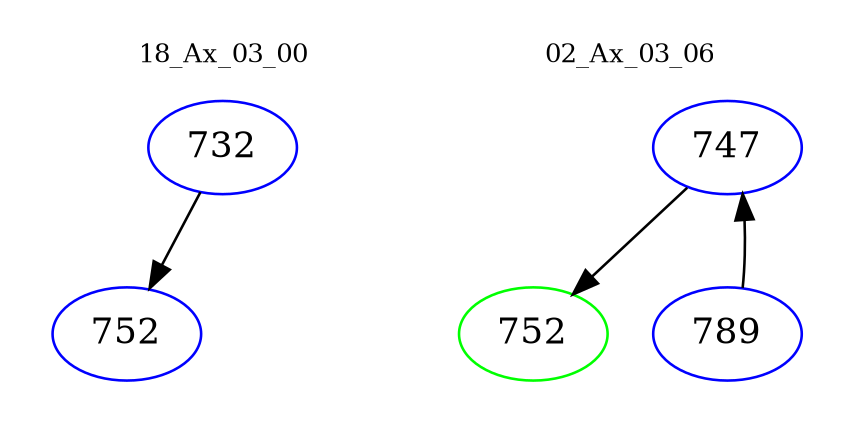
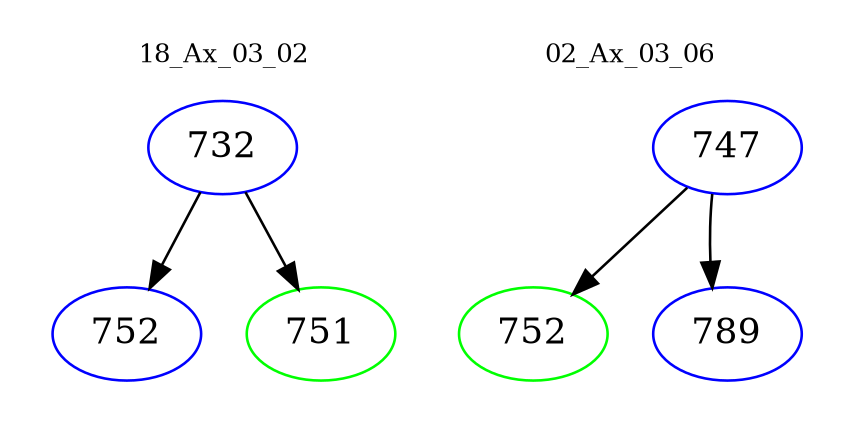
cluster "18_Ax_03_00": label "18_Ax_03_00" -> "18_Ax_03_02"
edge "789" -> "747": reversed
node "751": added
